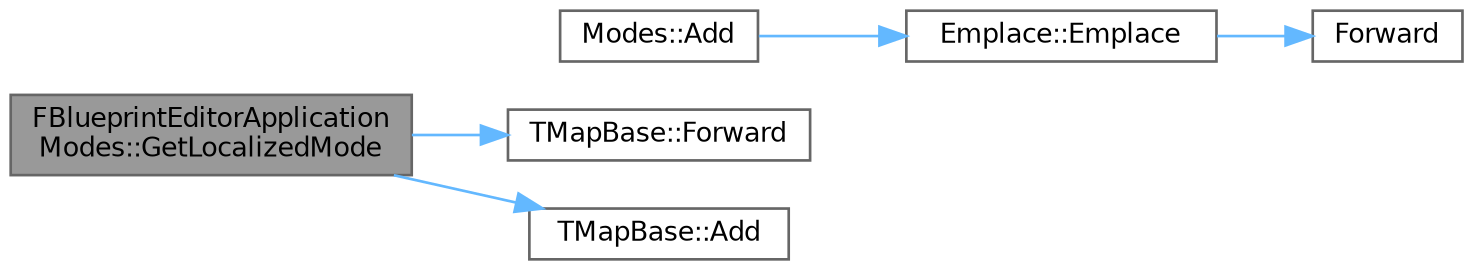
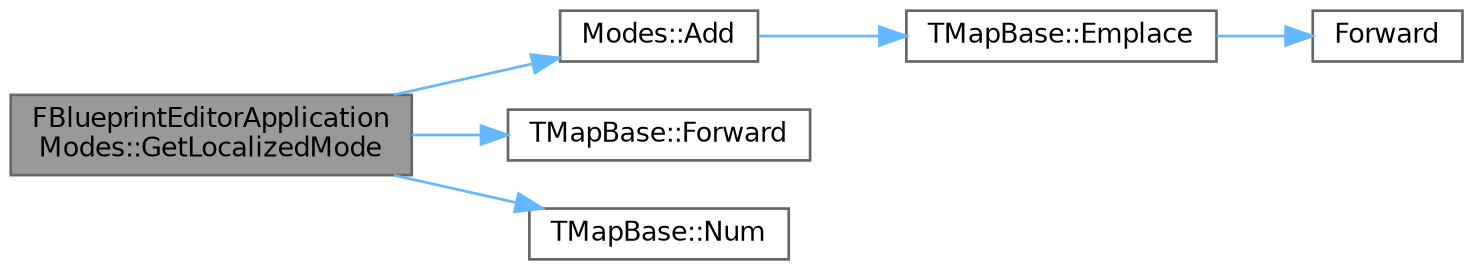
node "Emplace::Emplace": label "Emplace::Emplace" -> "TMapBase::Emplace"
edge "FBlueprintEditorApplication Modes::GetLocalizedMode" -> "Modes::Add": added
node "TMapBase::Add": label "TMapBase::Add" -> "TMapBase::Num"
